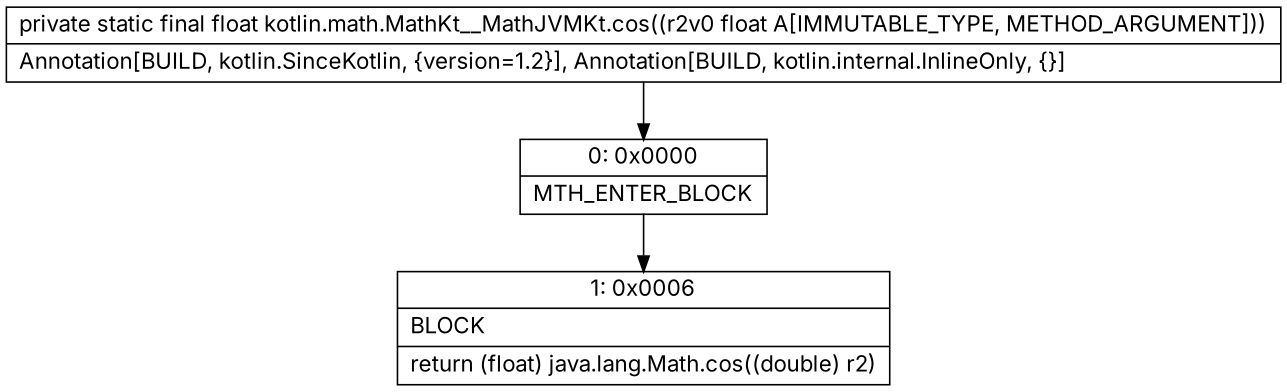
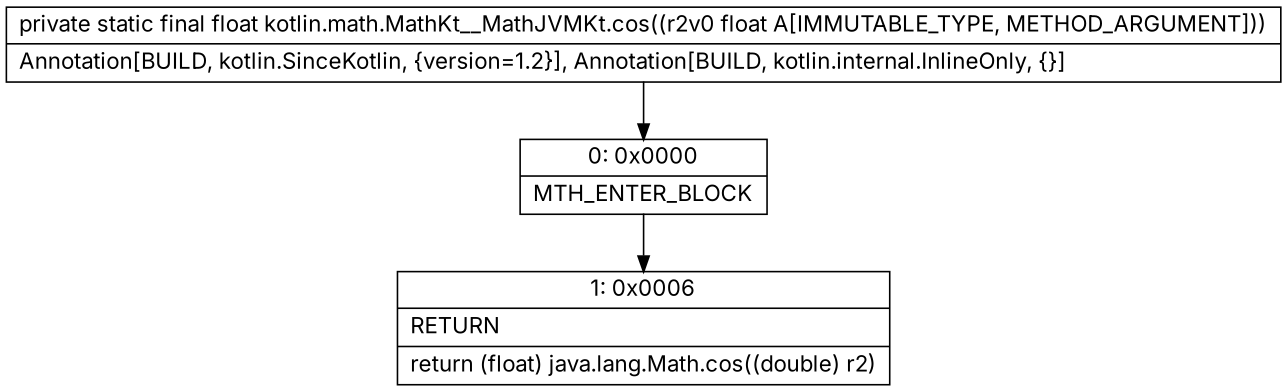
node "1: 0x0006": text "BLOCK" -> "RETURN"
